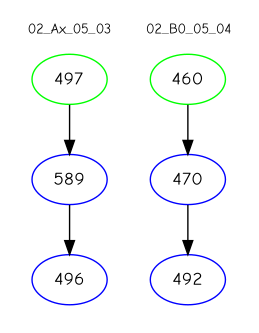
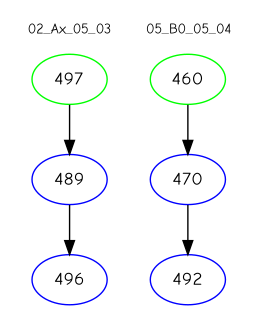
cluster "02_B0_05_04": label "02_B0_05_04" -> "05_B0_05_04"
node "589": label "589" -> "489"
